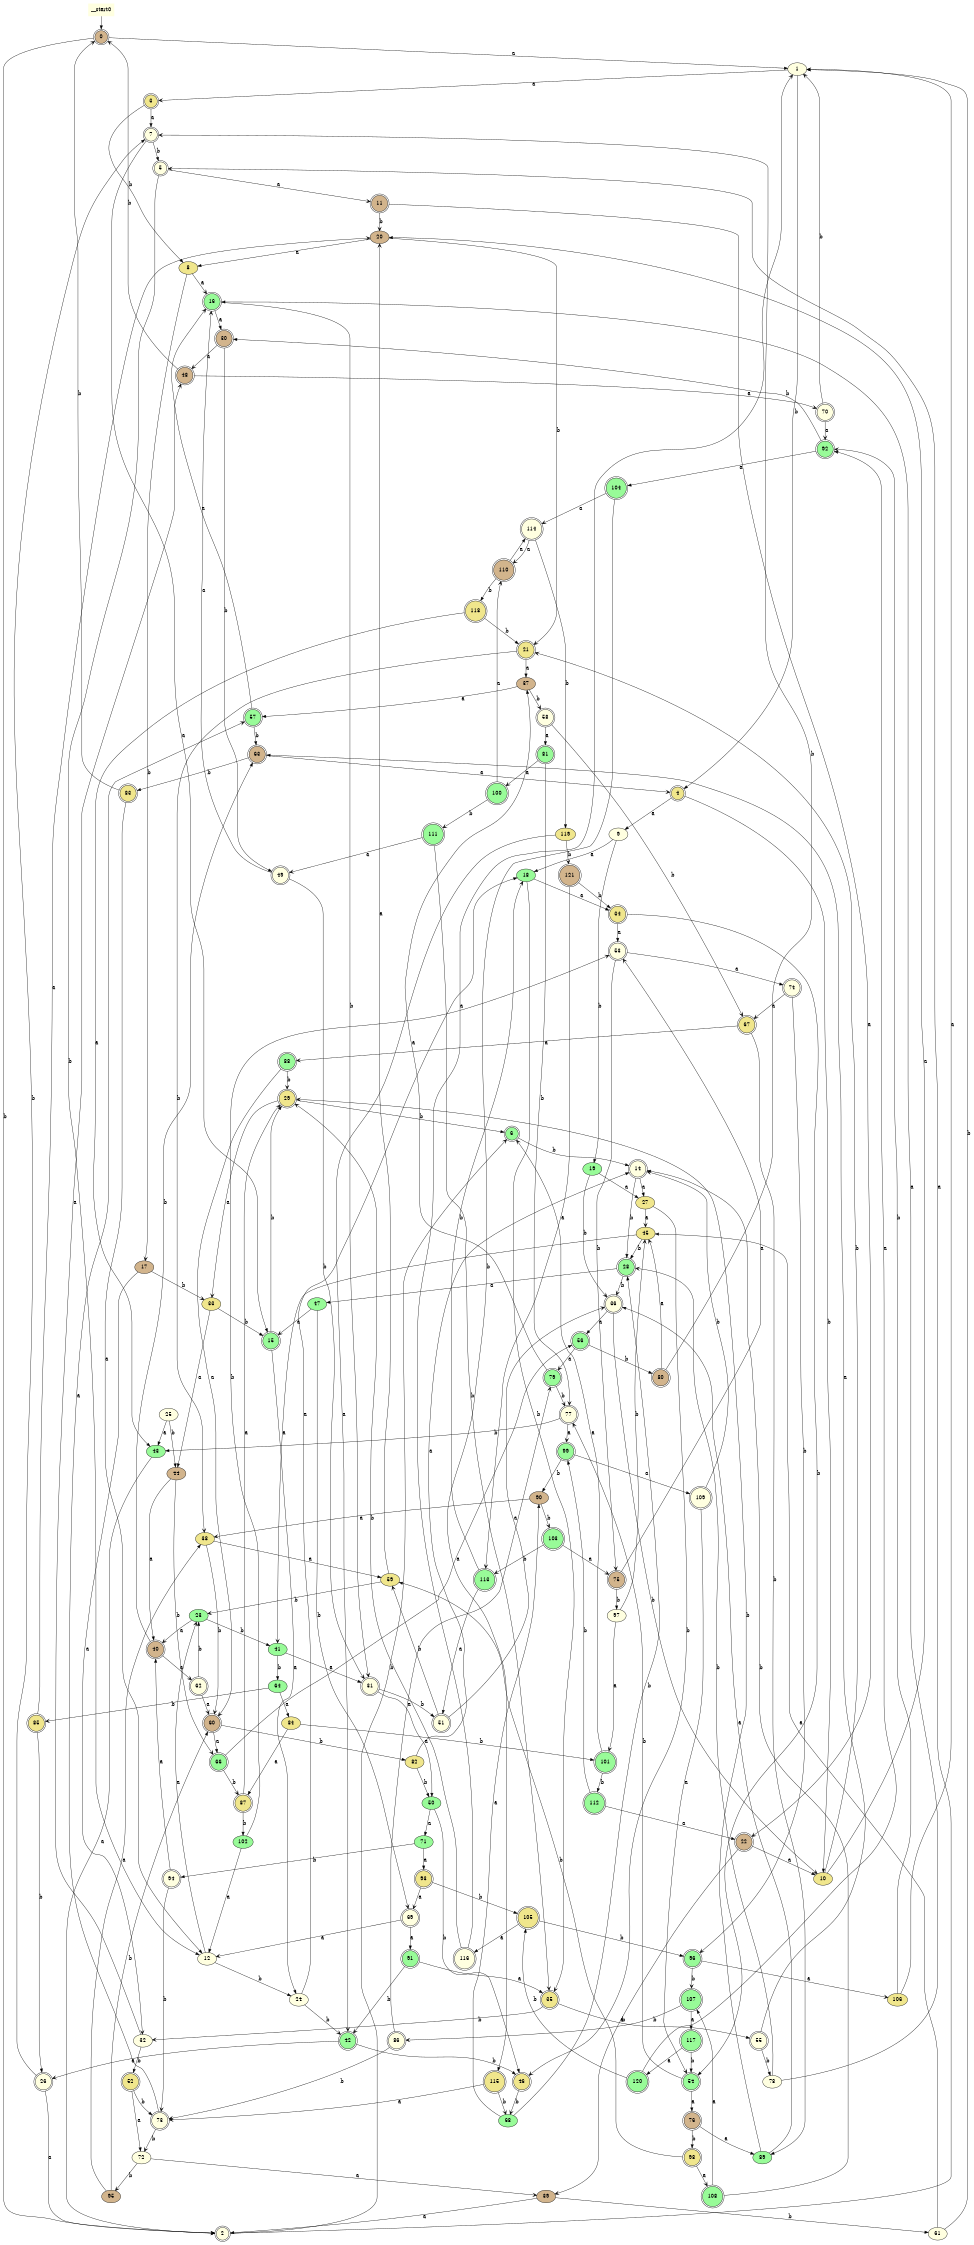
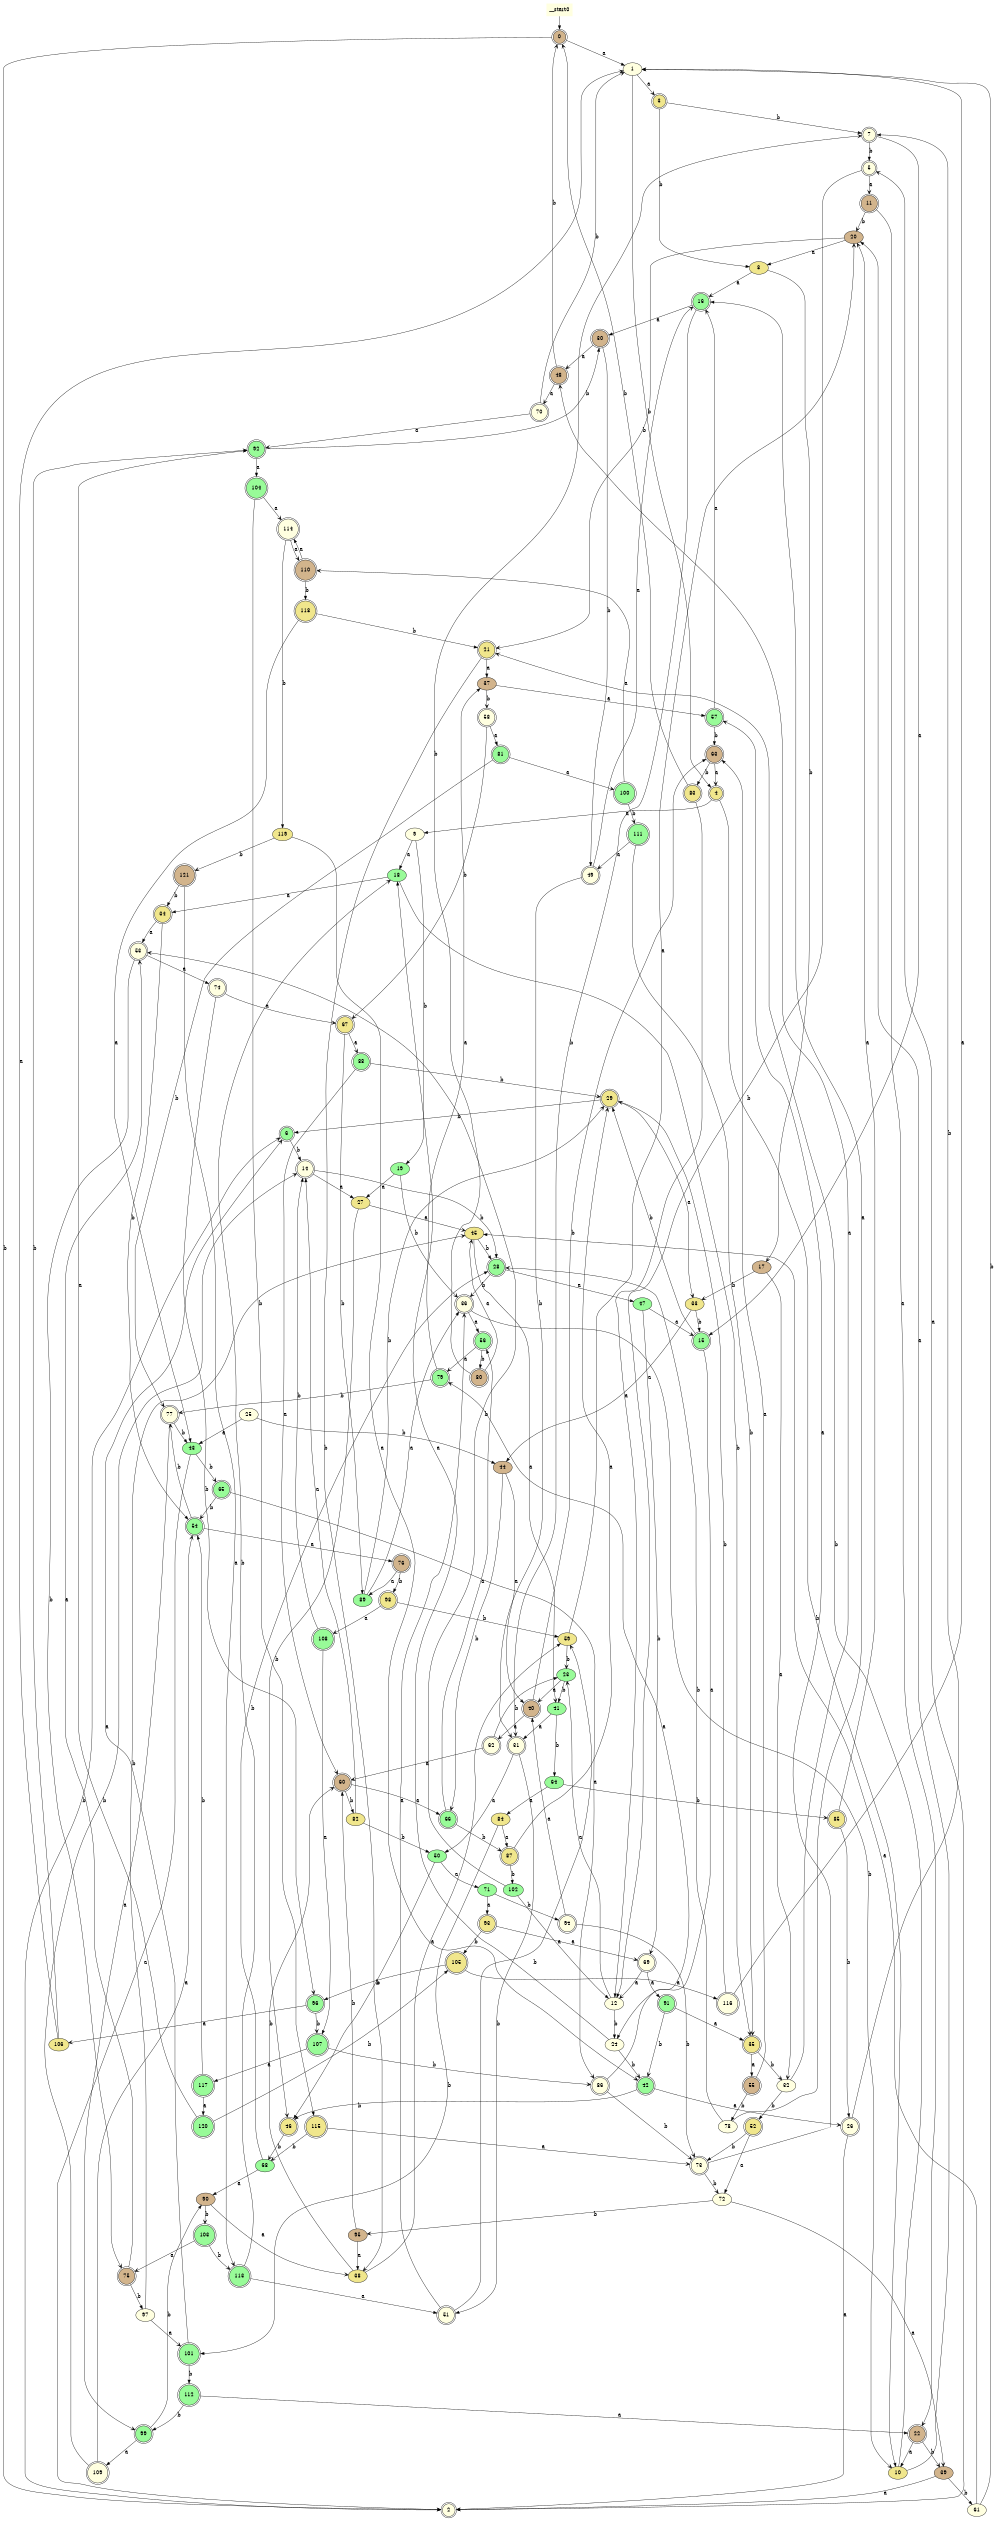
edge "3" -> "7": label "a" -> "b"
node "65": added
node "55": fillcolor lightyellow -> tan
